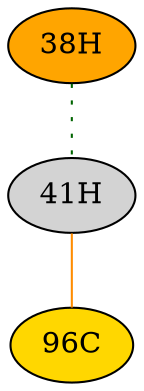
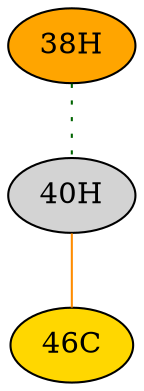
node "41H": label "41H" -> "40H"
node "96C": label "96C" -> "46C"
